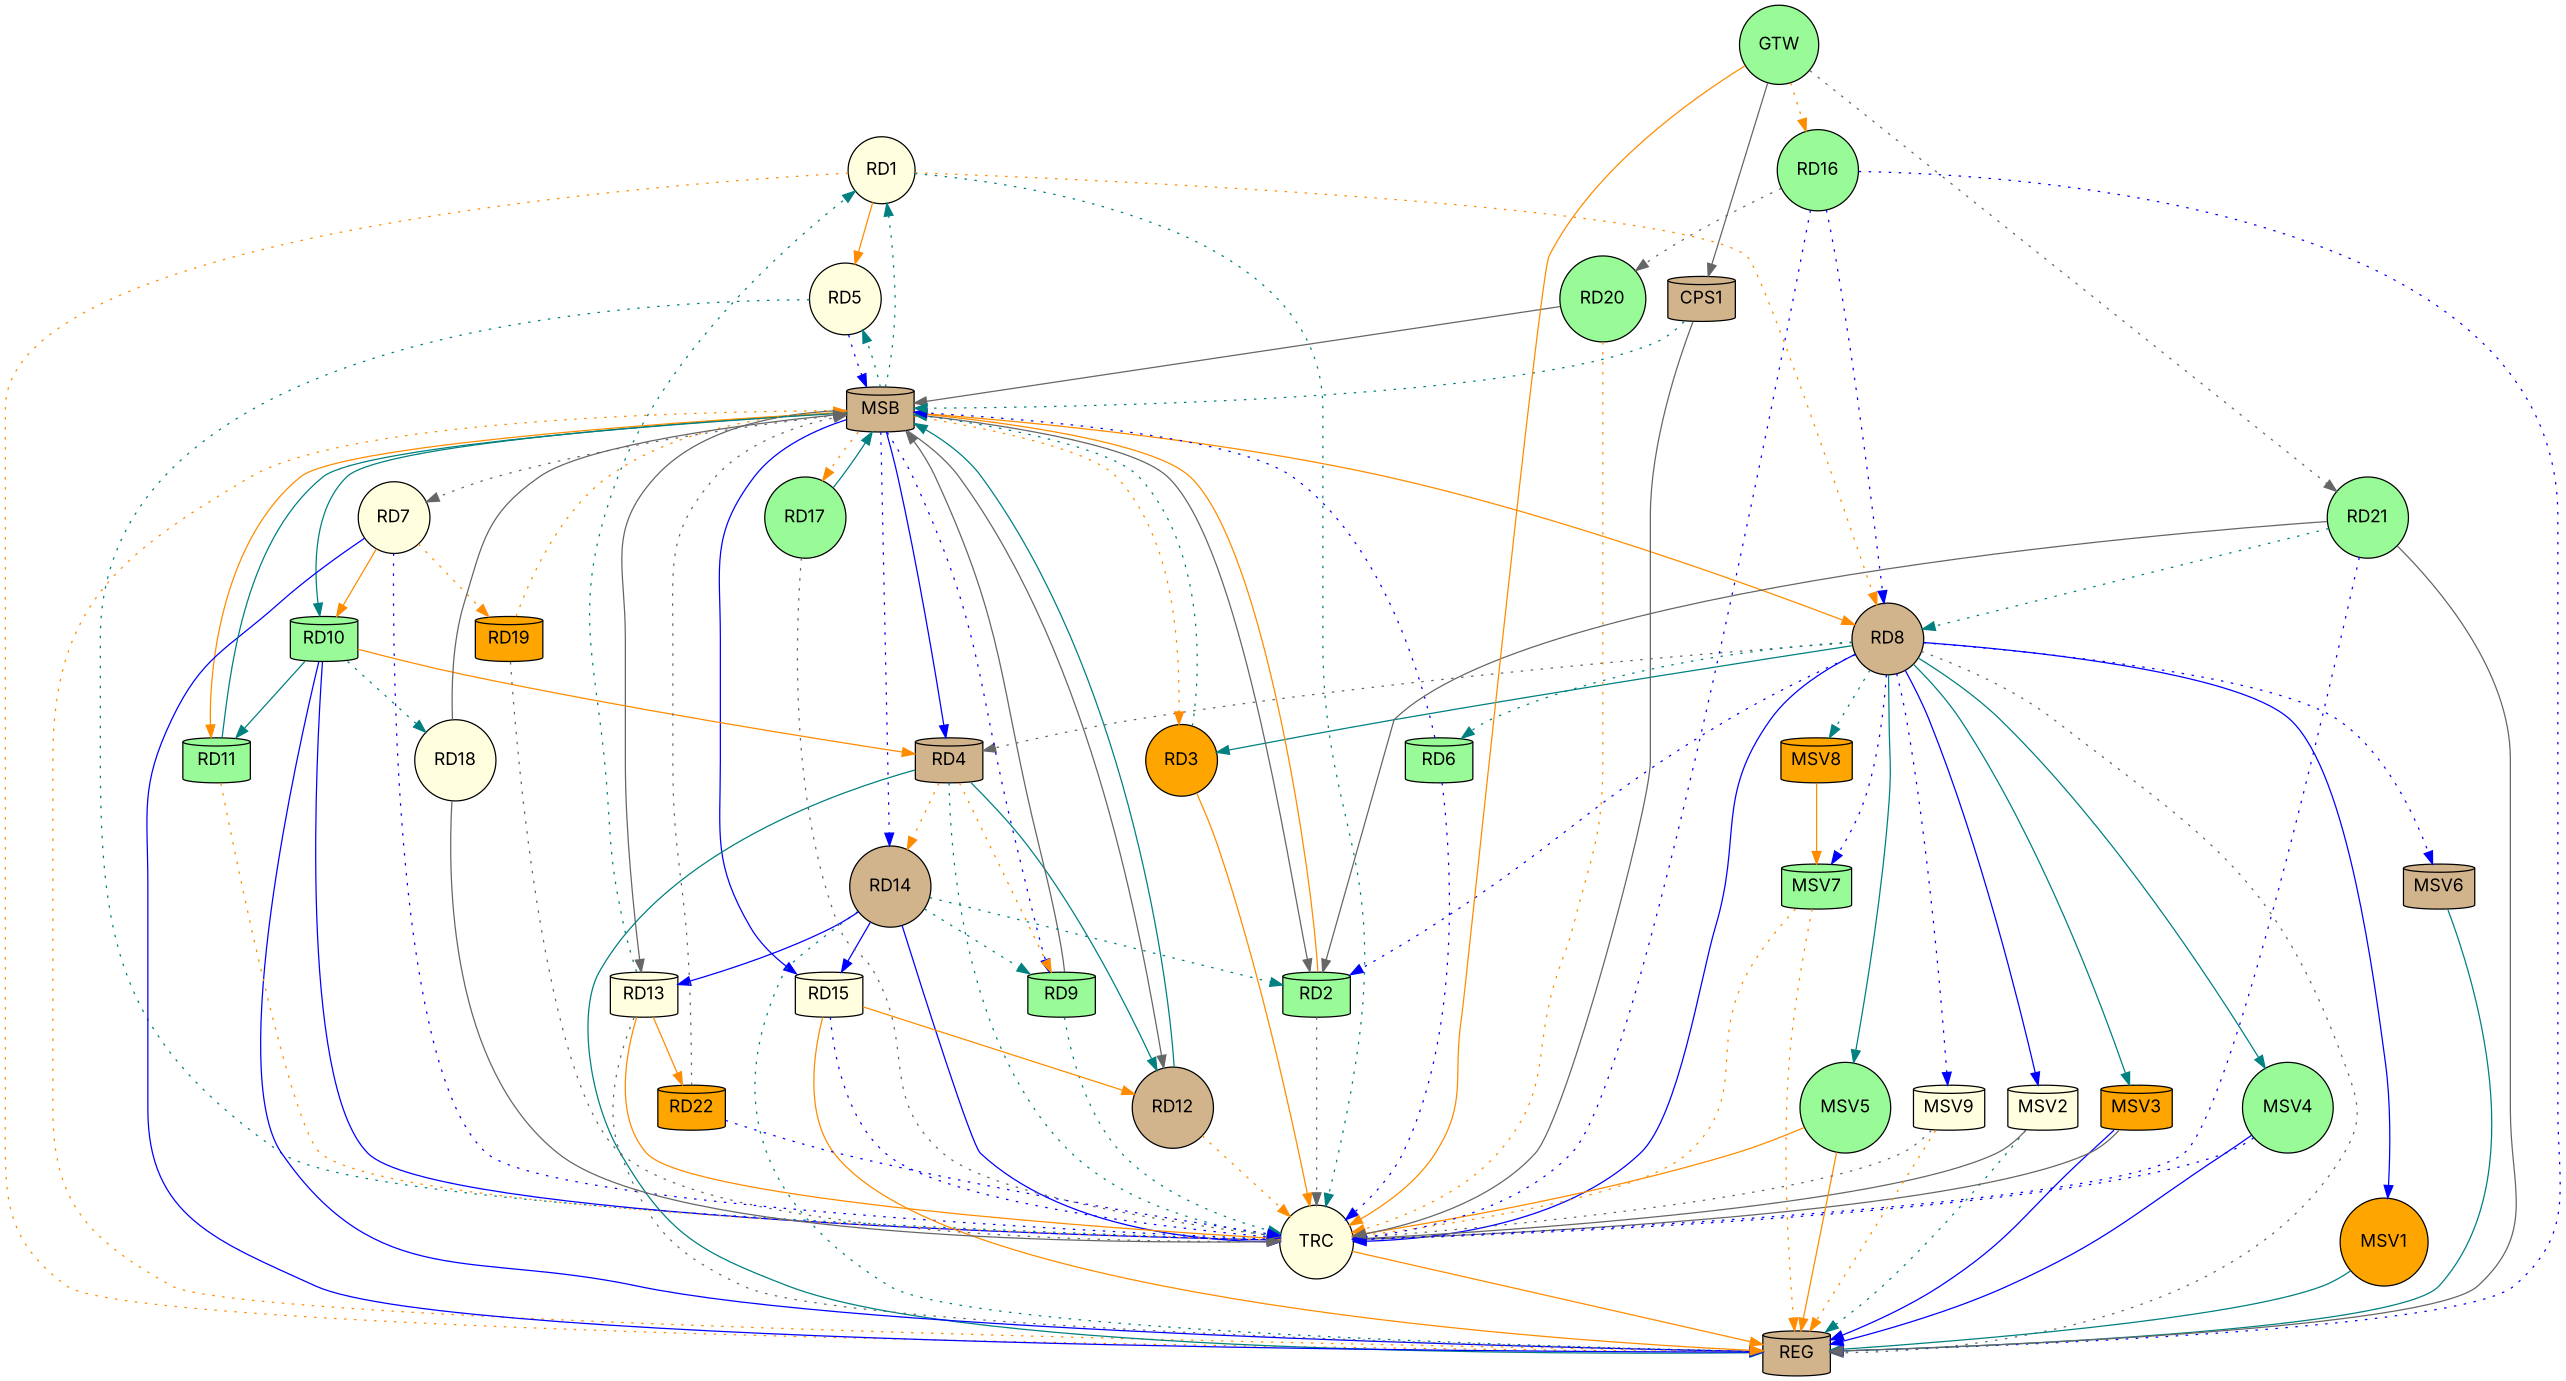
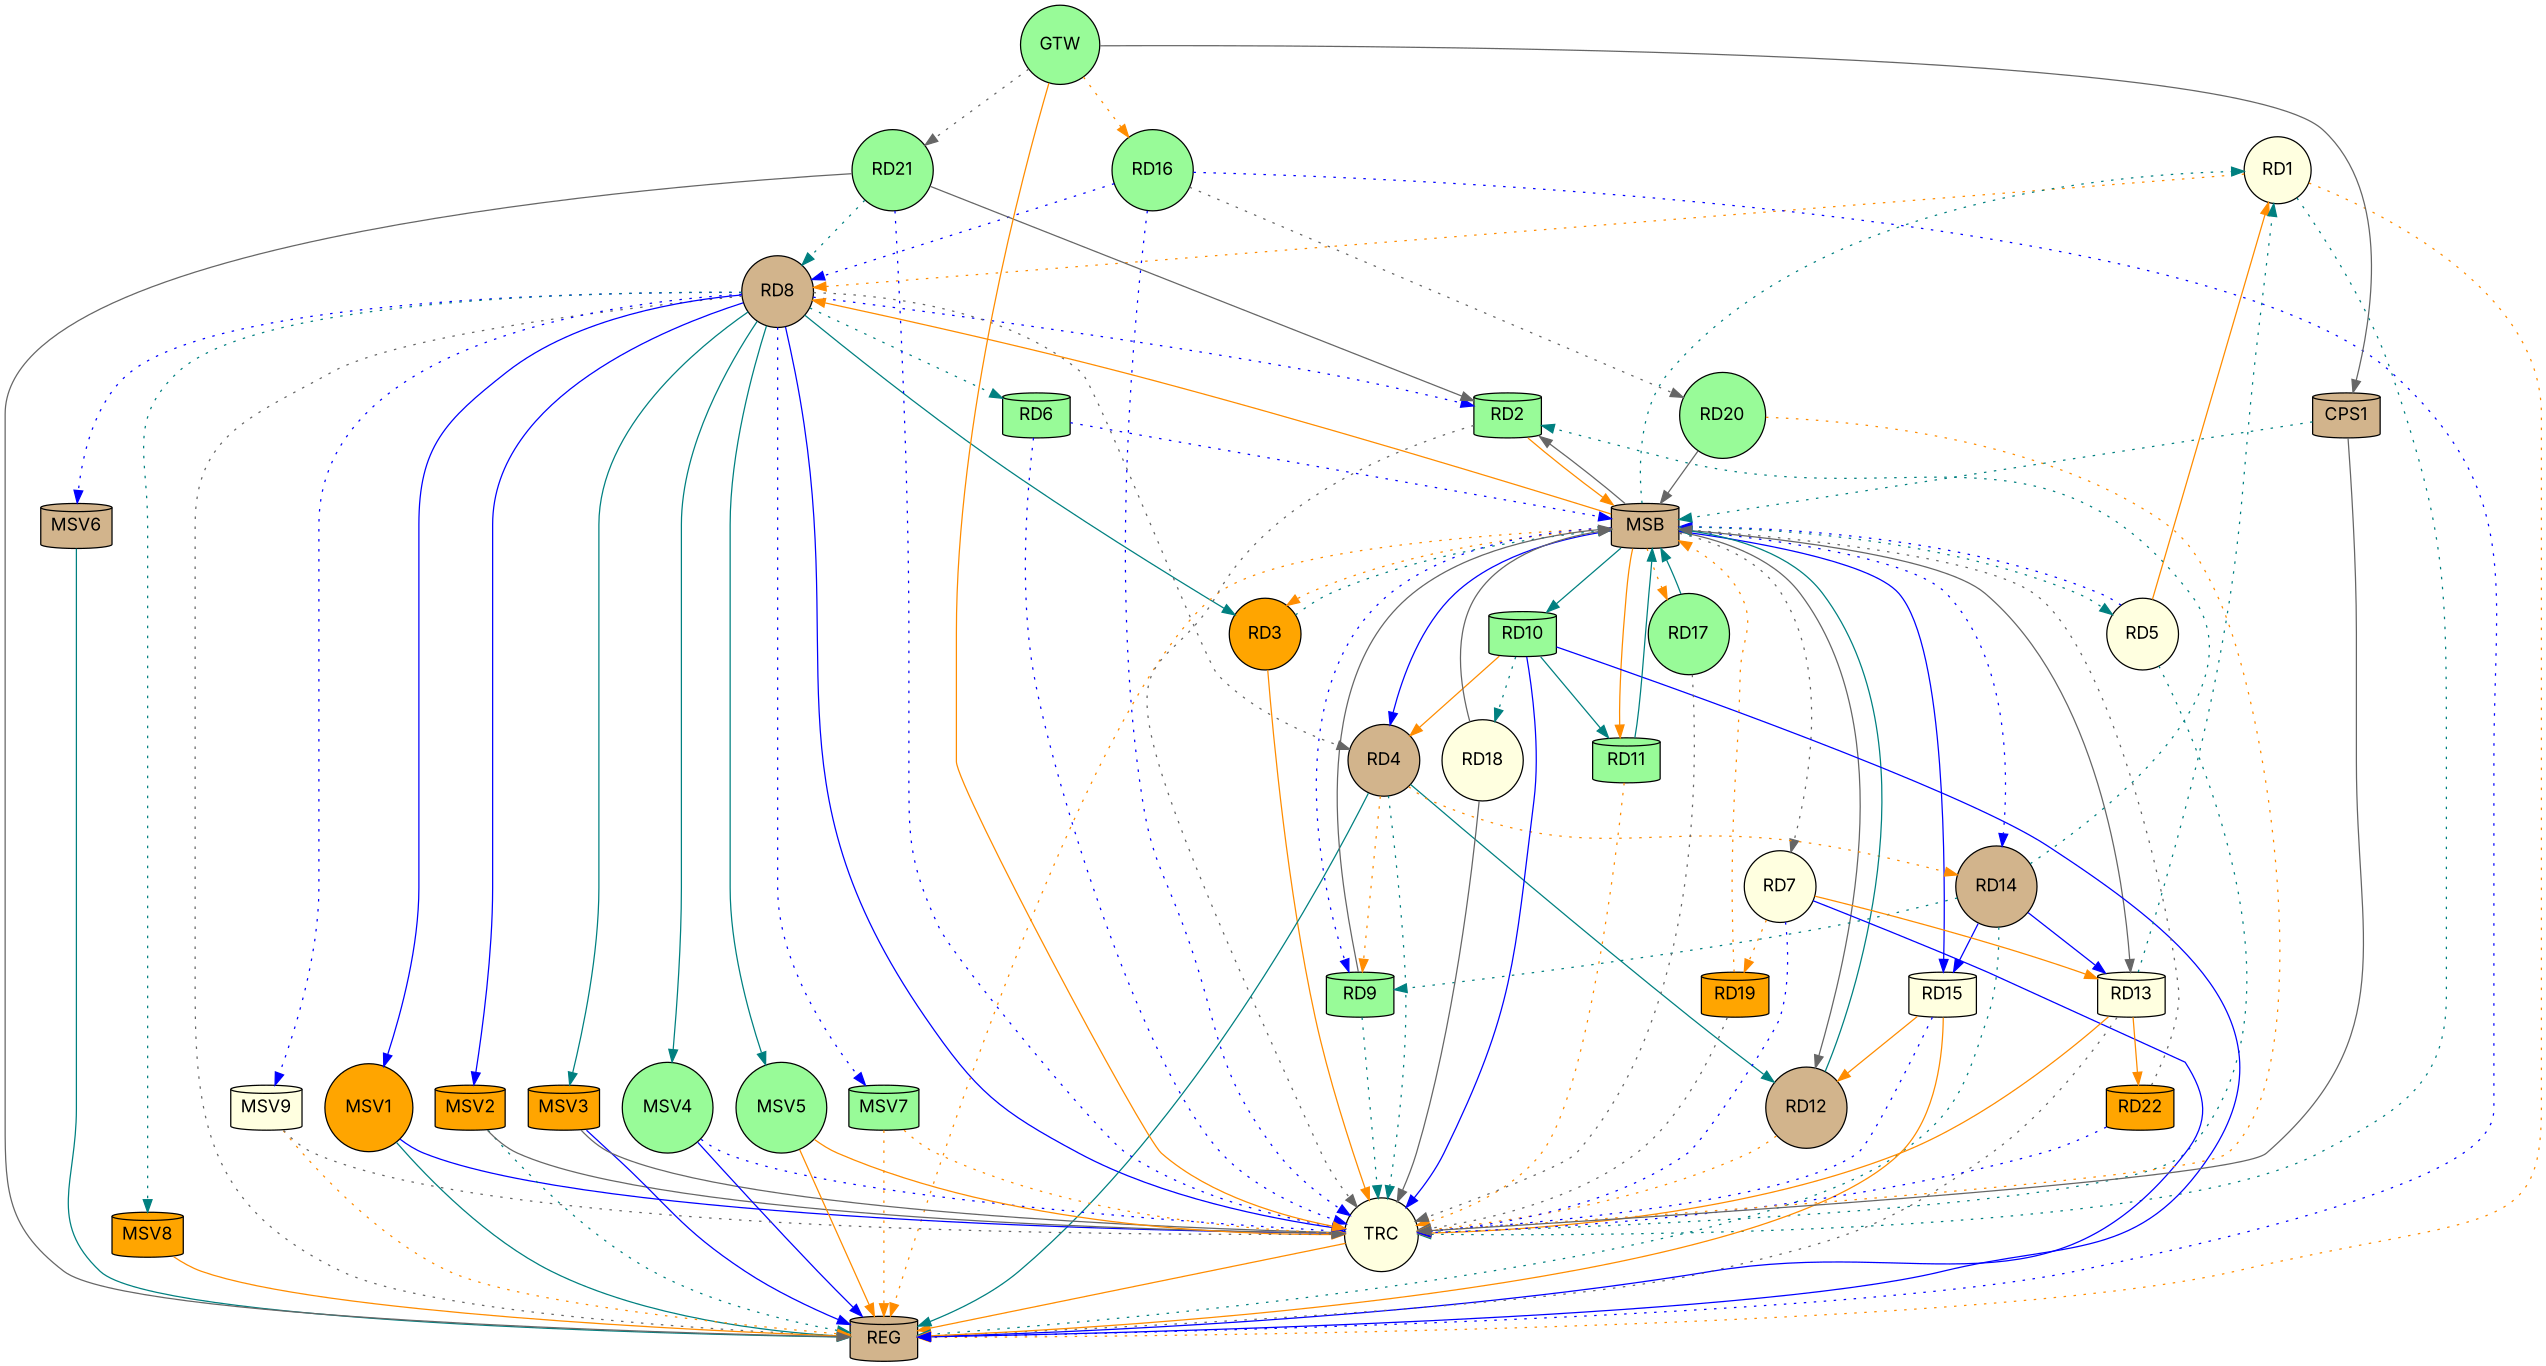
edge "RD1" -> "RD5": reversed
edge "RD7" -> "RD10": now "RD7" -> "RD13"
node "RD4": shape cylinder -> circle
edge "MSV8" -> "MSV7": now "MSV8" -> "REG"
node "MSV2": fillcolor lightyellow -> orange
edge "RD14" -> "TRC": now "MSV1" -> "TRC"
